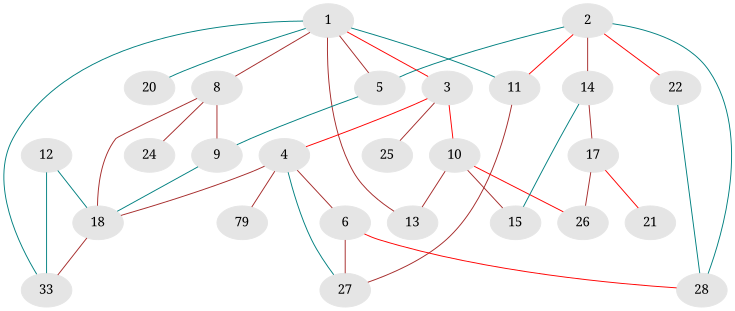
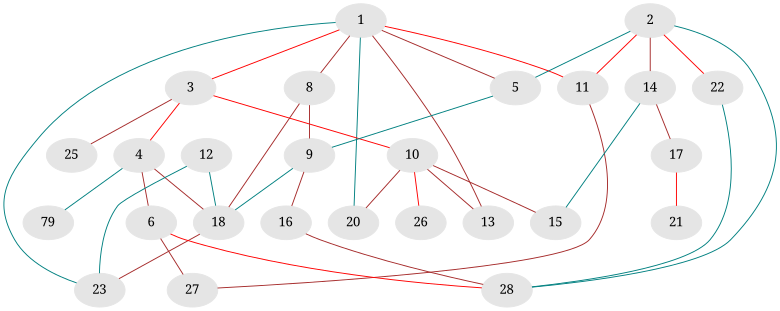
edge "1" -- "11": color teal -> red
node "24": removed
edge "4" -- "79": color brown -> teal
edge "10" -- "20": added
edge "17" -- "26": removed
node "16": added
edge "4" -- "27": removed
node "33": label "33" -> "23"
